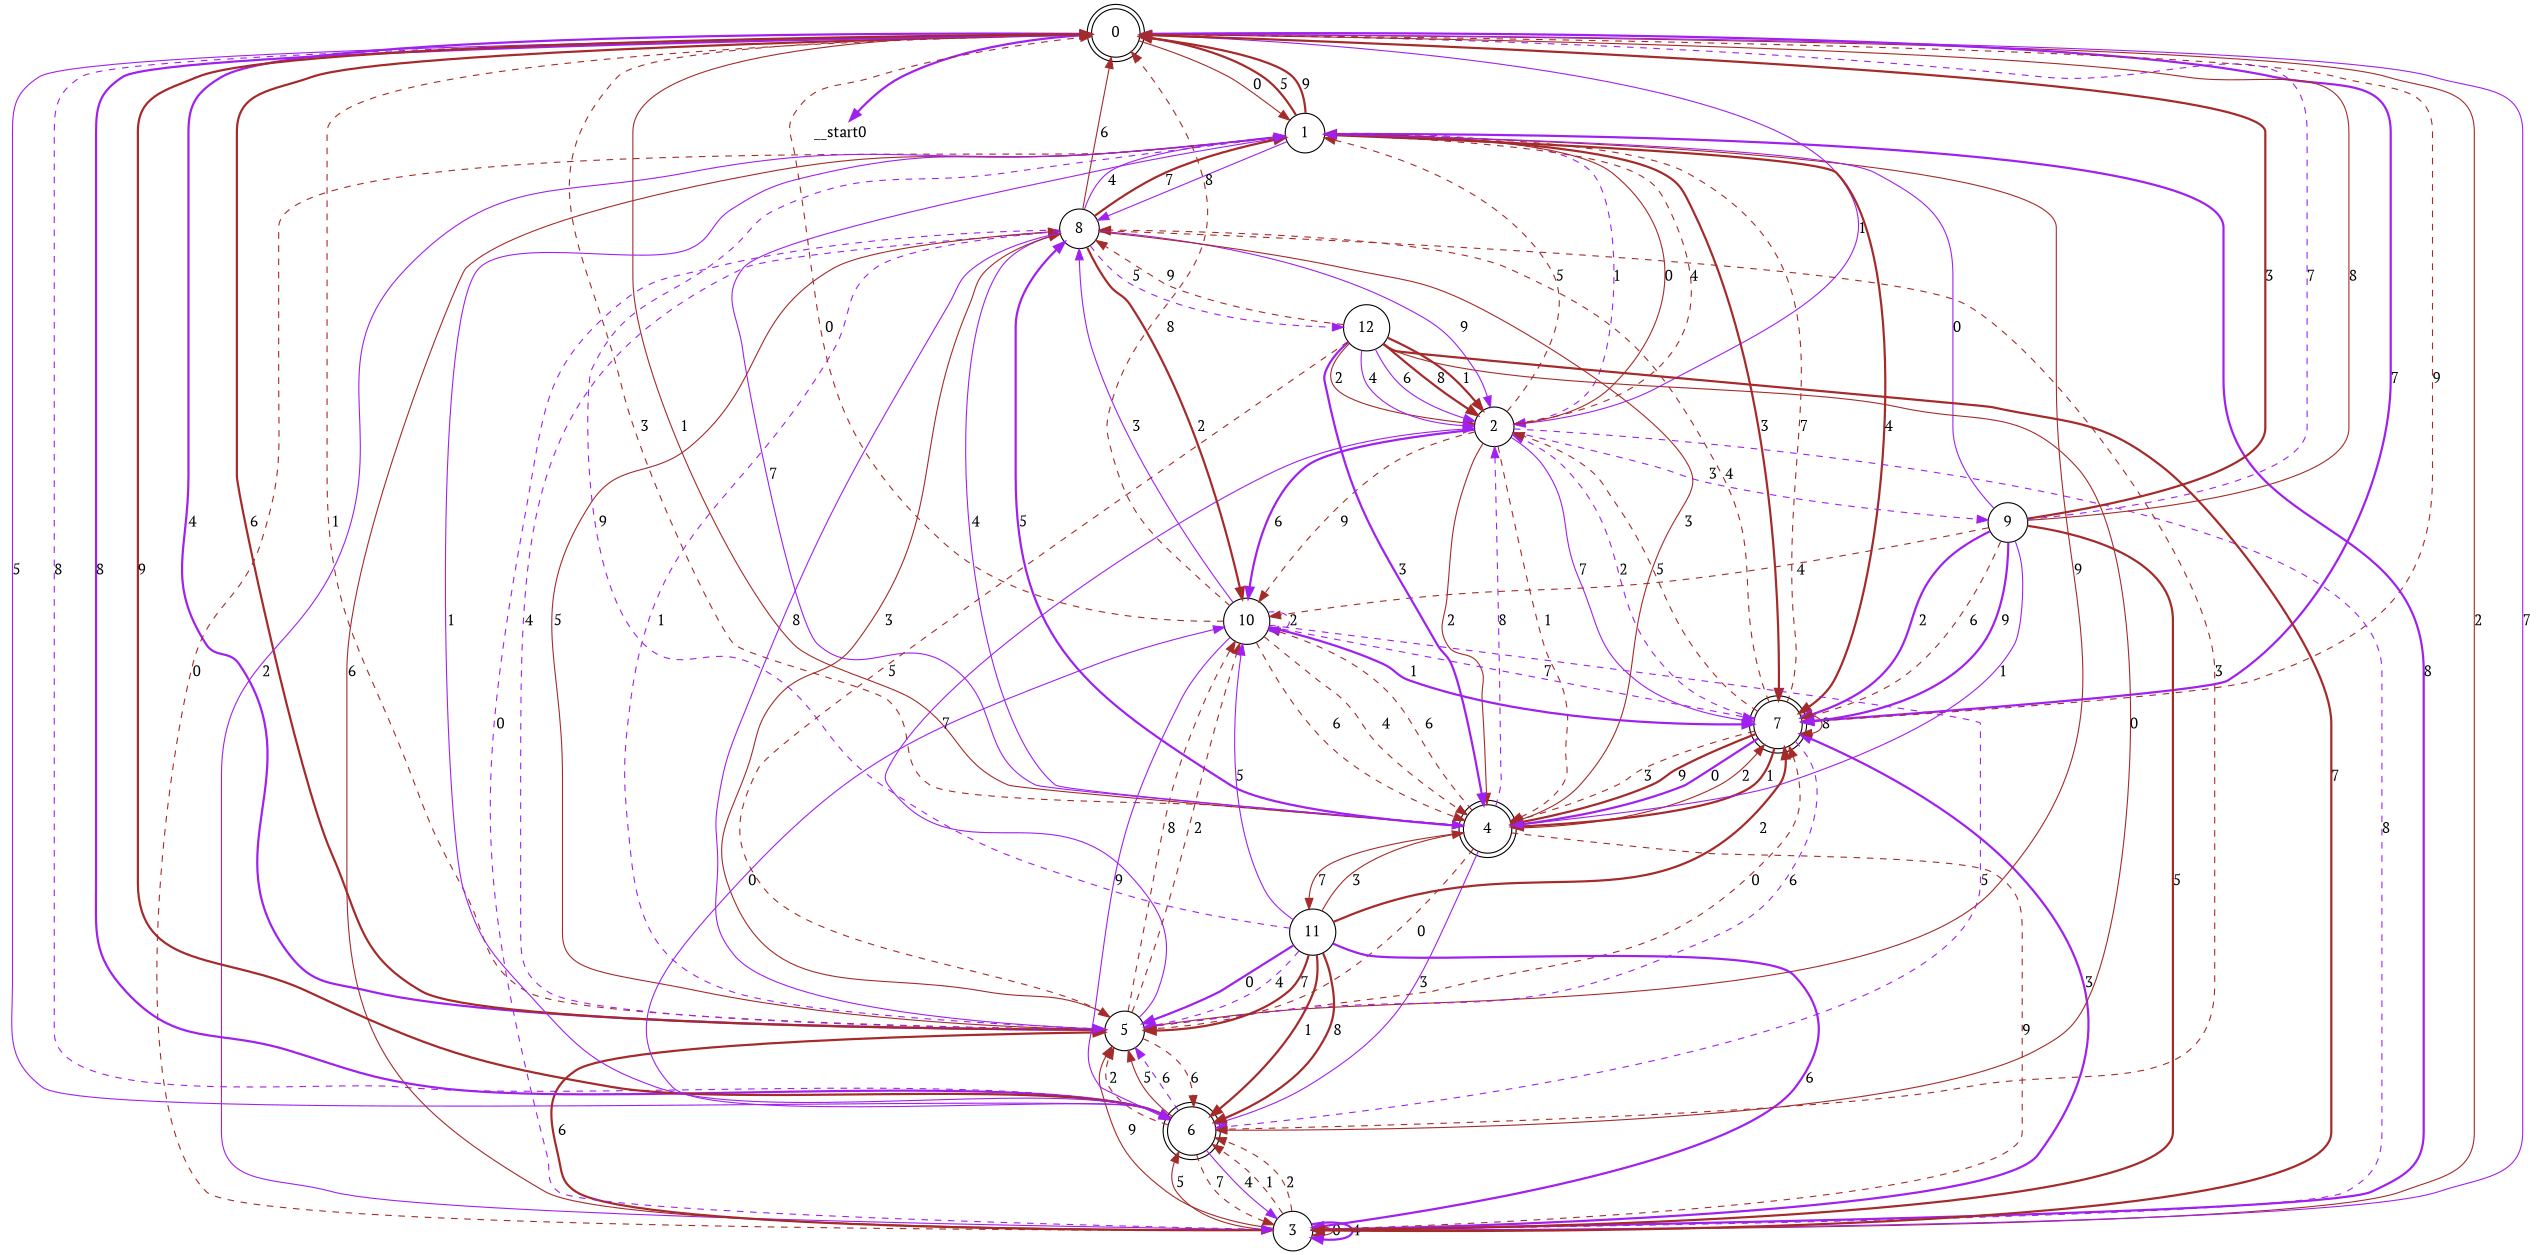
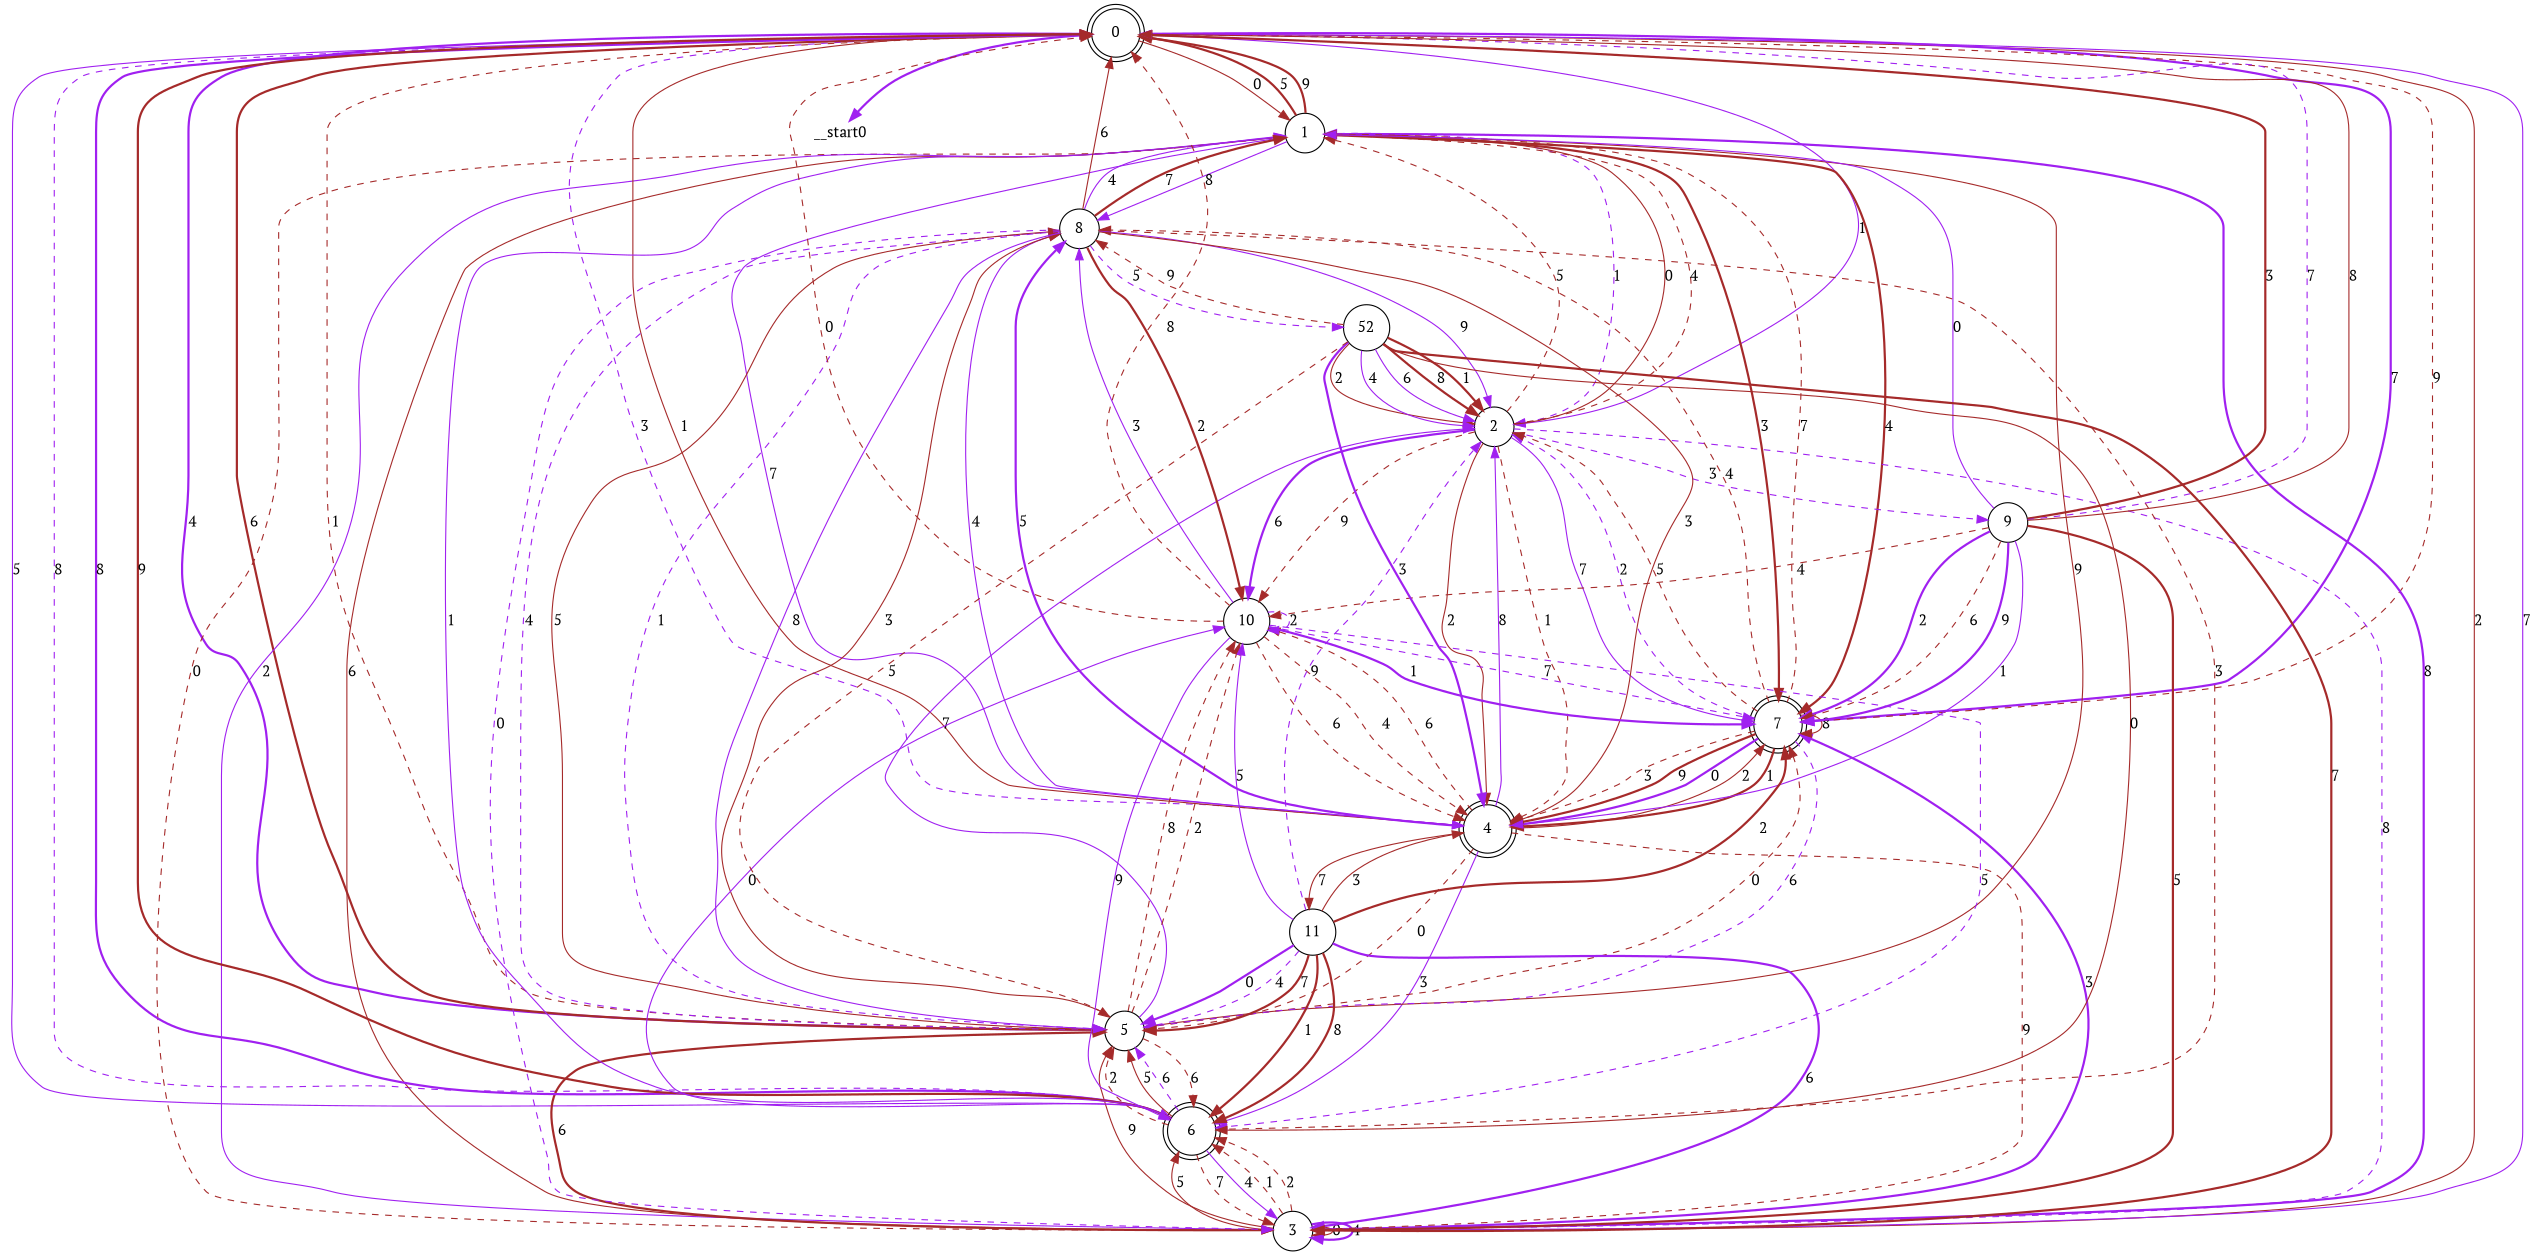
node "12": label "12" -> "52"
edge "0" -> "4": color brown -> purple
edge "11" -> "1": now "11" -> "2"
edge "4" -> "2": style dashed -> solid
